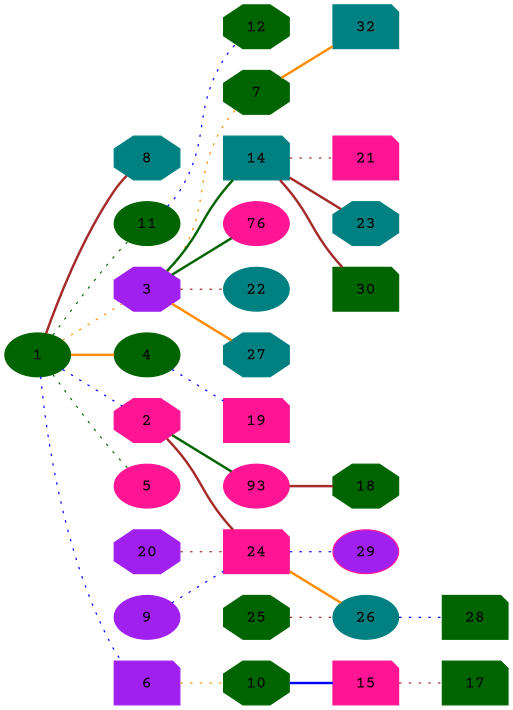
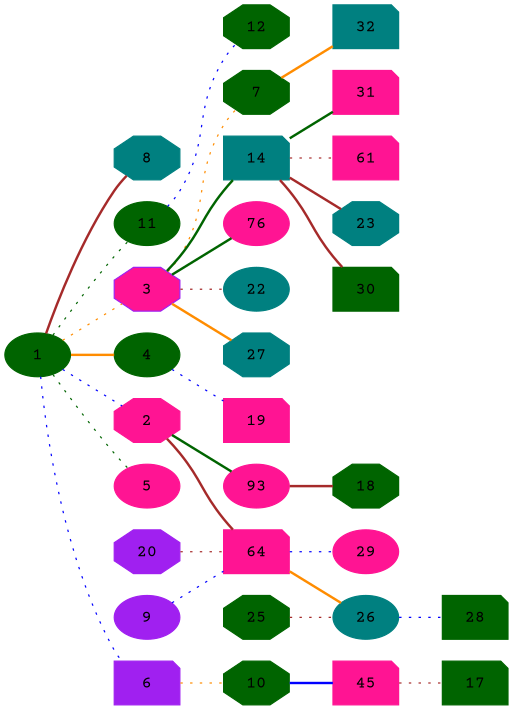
node "31": added
node "21": label "21" -> "61"
node "3": fillcolor purple -> deeppink
node "24": label "24" -> "64"
node "29": fillcolor purple -> deeppink
node "15": label "15" -> "45"
